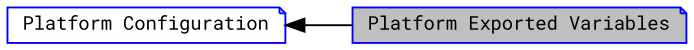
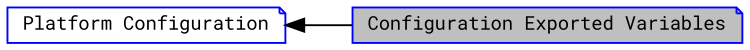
node "Platform Exported Variables": label "Platform Exported Variables" -> "Configuration Exported Variables"
